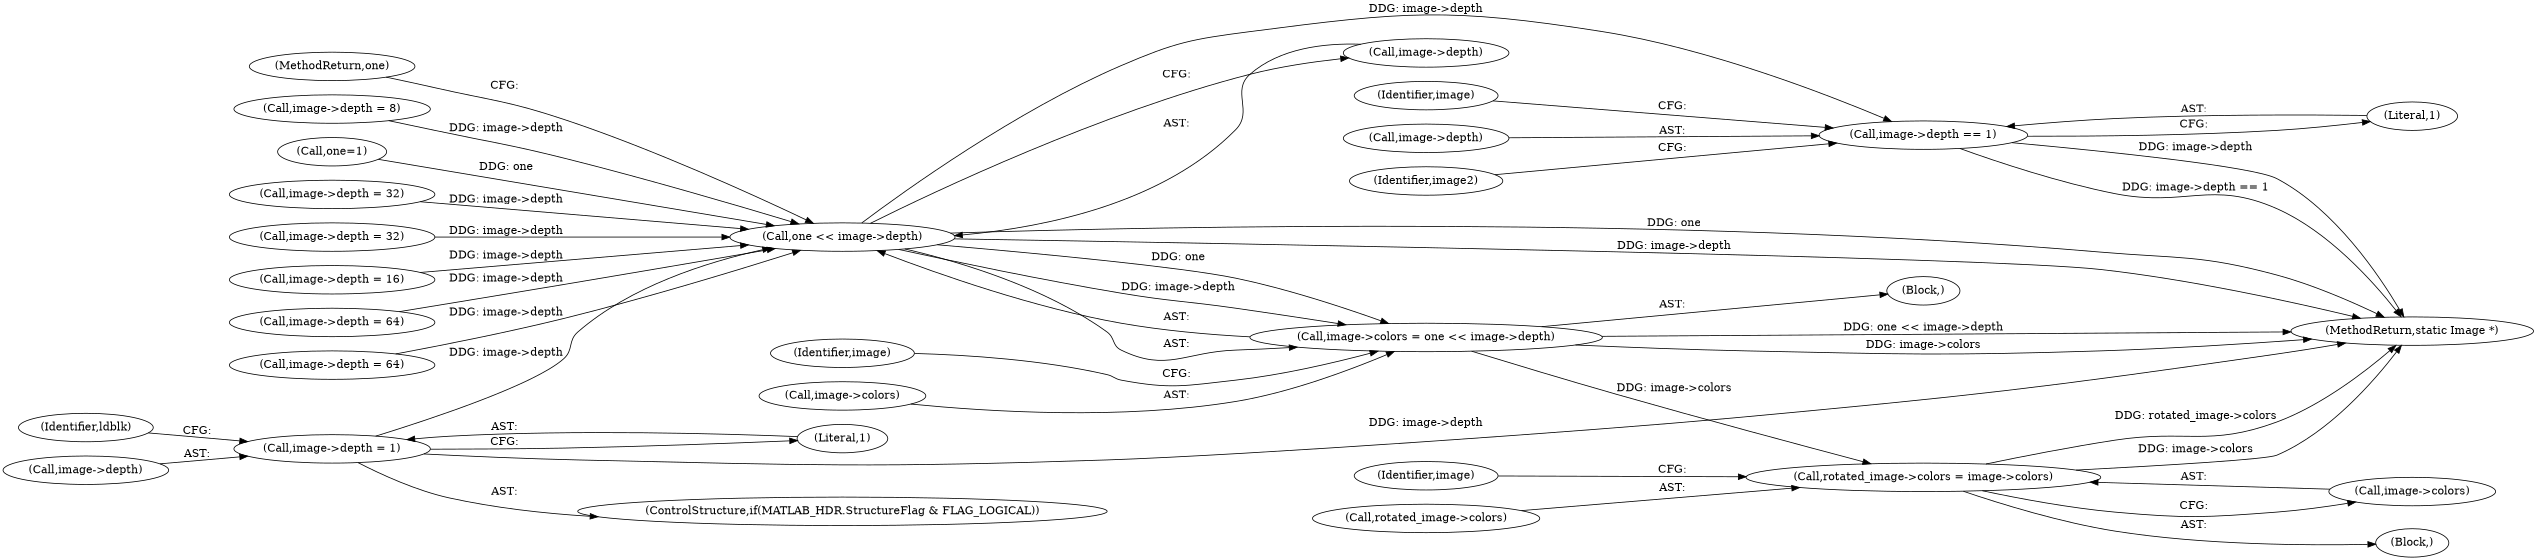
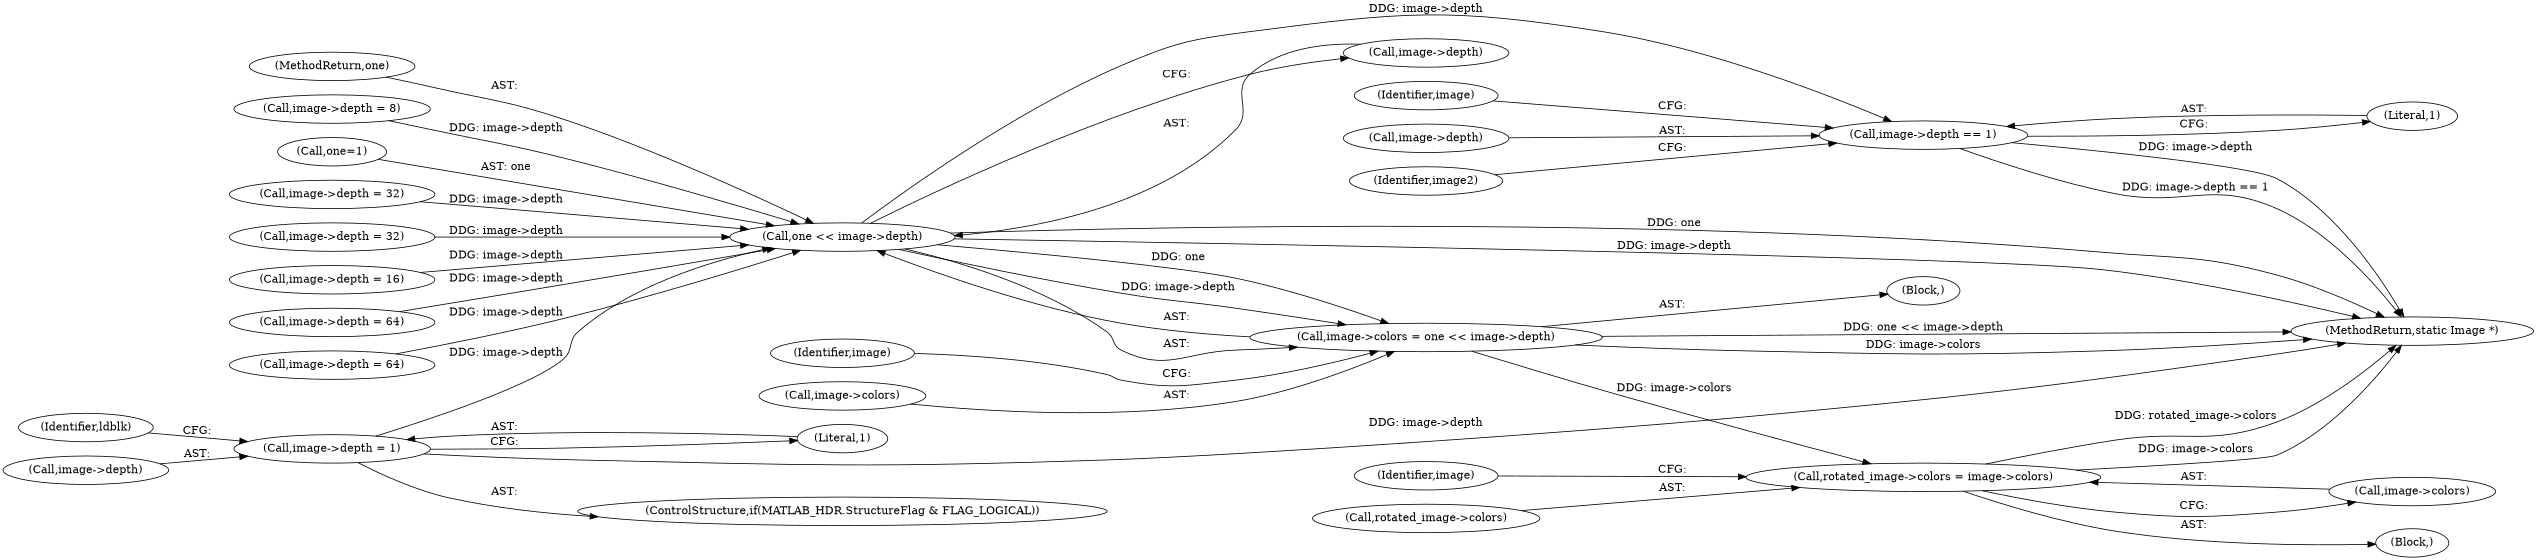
edge "(MethodReturn,one)" -> "(Call,one << image->depth)": label "CFG: " -> "AST: "
edge "(Call,one=1)" -> "(Call,one << image->depth)": label "DDG: one" -> "AST: one"
